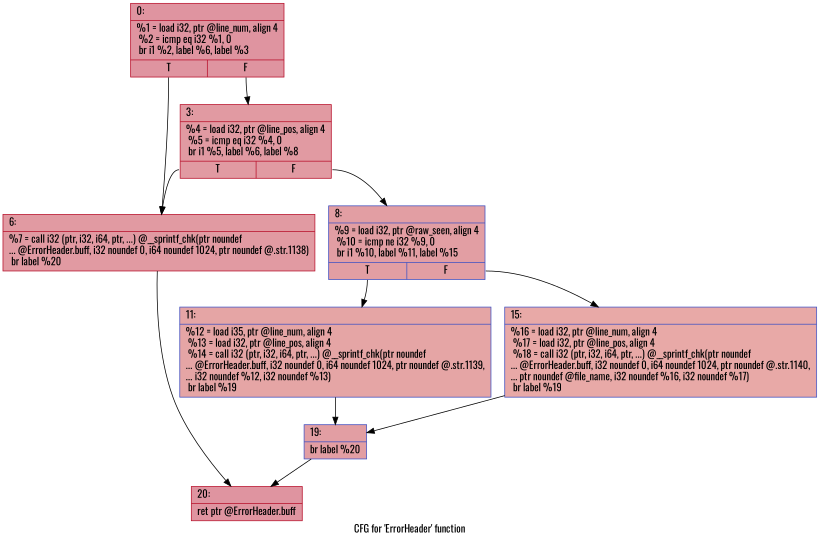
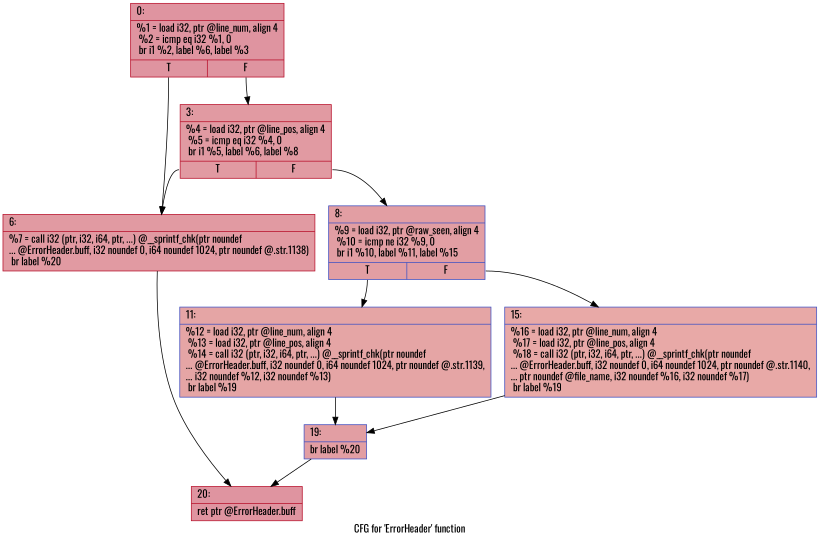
node "11:": text "%12 = load i35, ptr @line_num, align 4" -> "%12 = load i32, ptr @line_num, align 4"
